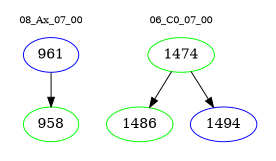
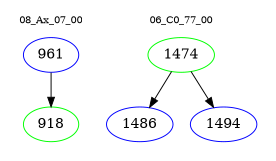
cluster "06_C0_07_00": label "06_C0_07_00" -> "06_C0_77_00"
node "958": label "958" -> "918"
node "1486": color green -> blue
